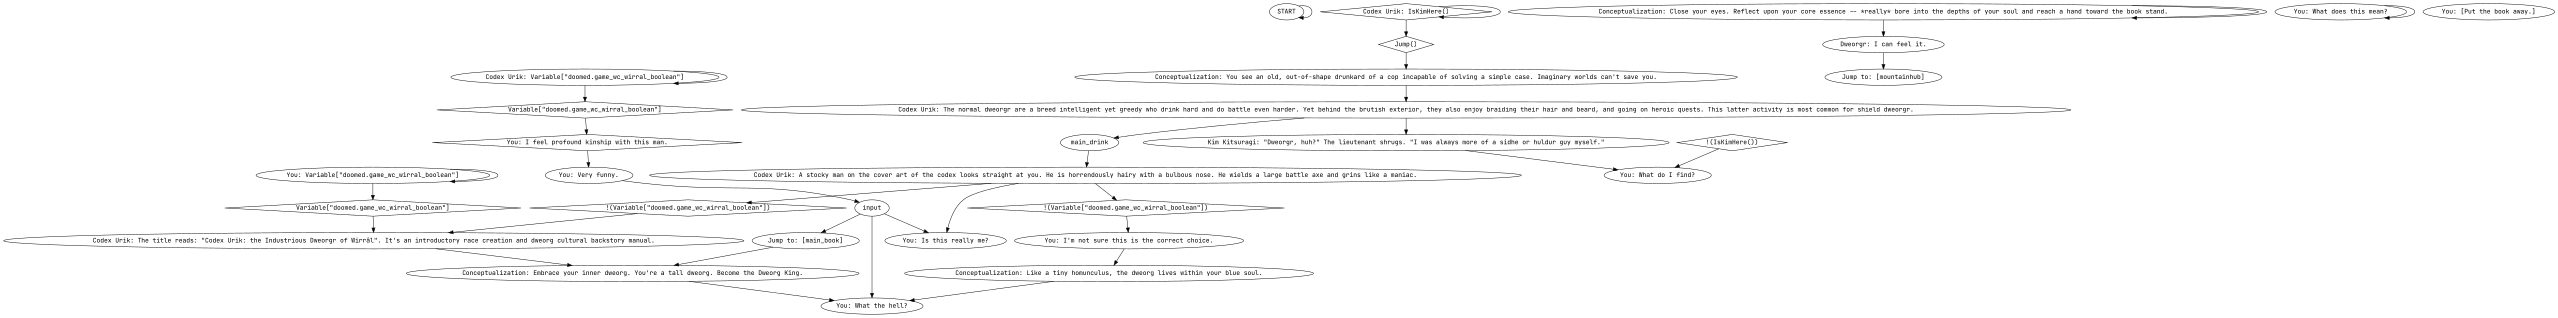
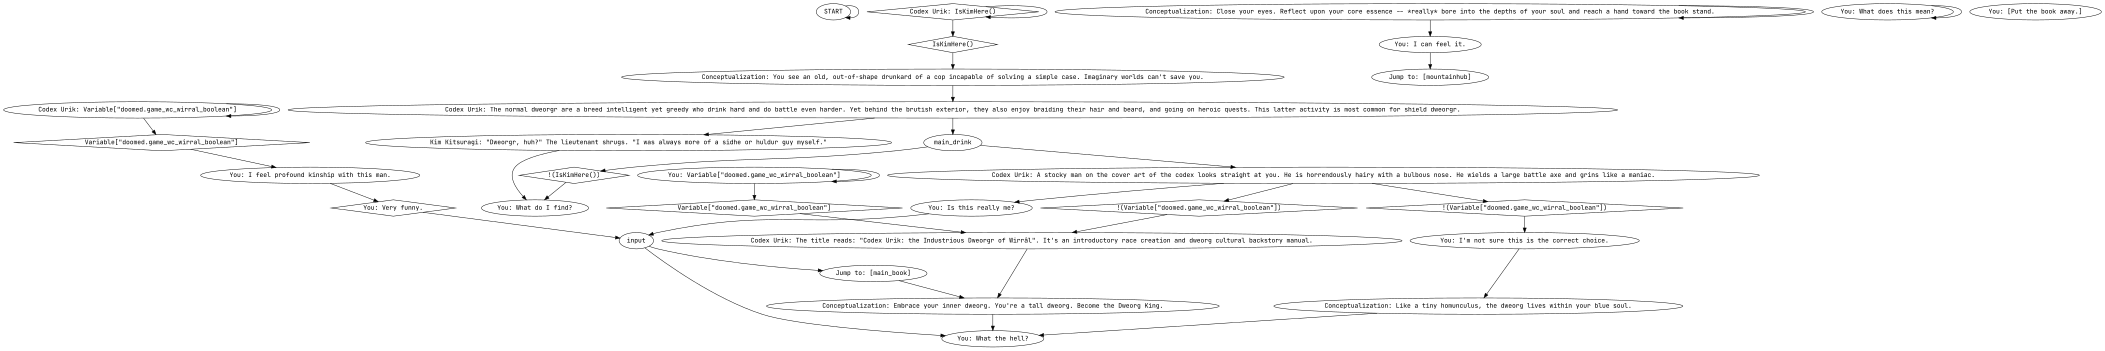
node "Jump()": label "Jump()" -> "IsKimHere()"
node "Dweorgr: I can feel it.": label "Dweorgr: I can feel it." -> "You: I can feel it."
node "You: I feel profound kinship with this man.": shape diamond -> ellipse
edge "main_drink" -> "!(IsKimHere())": added
node "You: Very funny.": shape ellipse -> diamond
edge "input" -> "You: Is this really me?": reversed
